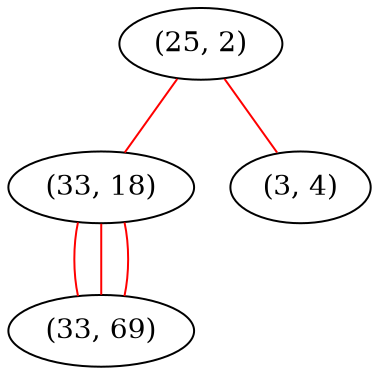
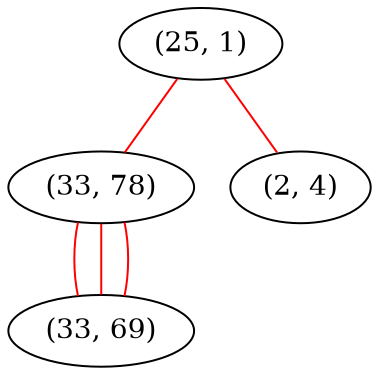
node "(25, 2)": label "(25, 2)" -> "(25, 1)"
node "(33, 18)": label "(33, 18)" -> "(33, 78)"
node "(3, 4)": label "(3, 4)" -> "(2, 4)"
